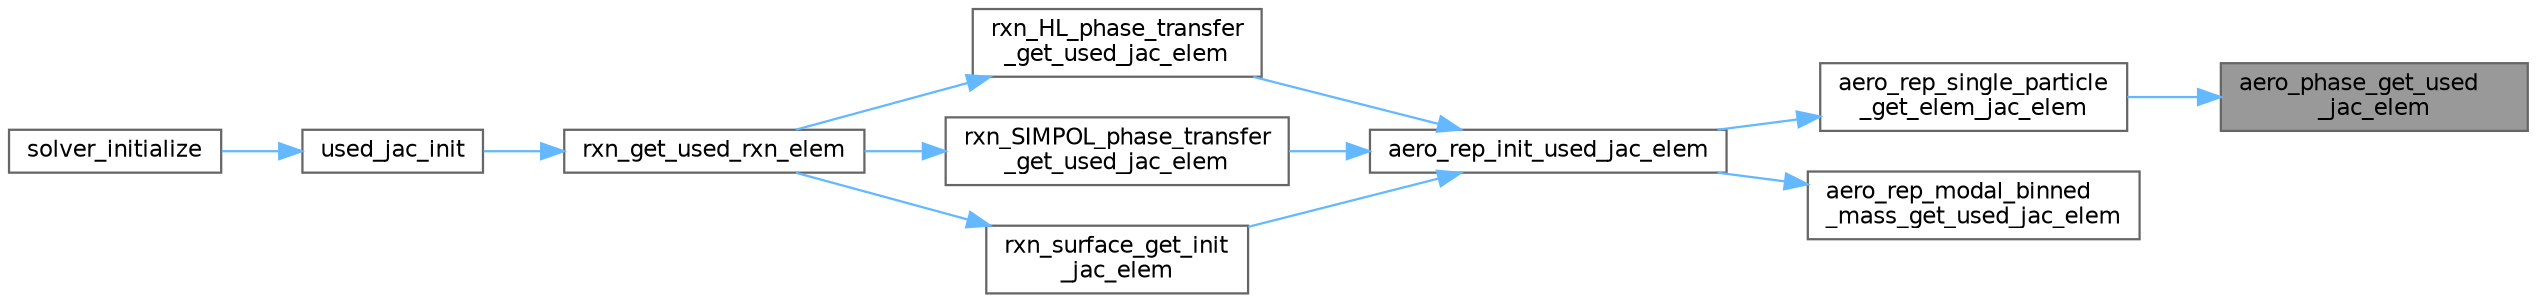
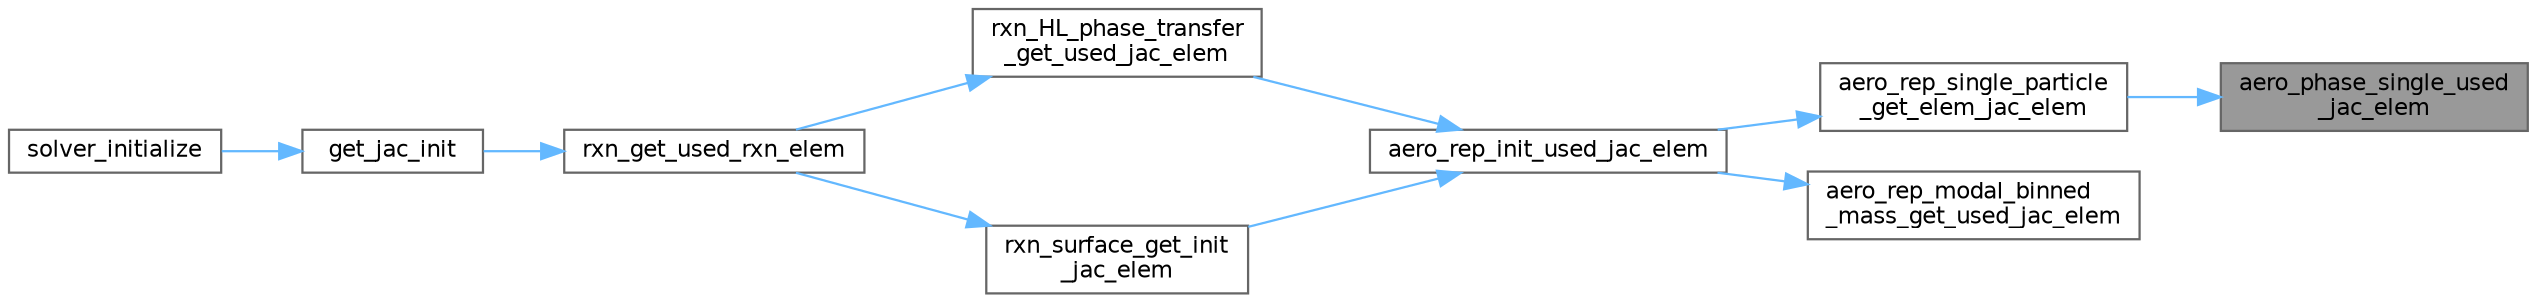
node "aero_phase_get_used _jac_elem": label "aero_phase_get_used _jac_elem" -> "aero_phase_single_used _jac_elem"
node "used_jac_init": label "used_jac_init" -> "get_jac_init"
node "rxn_SIMPOL_phase_transfer _get_used_jac_elem": removed
